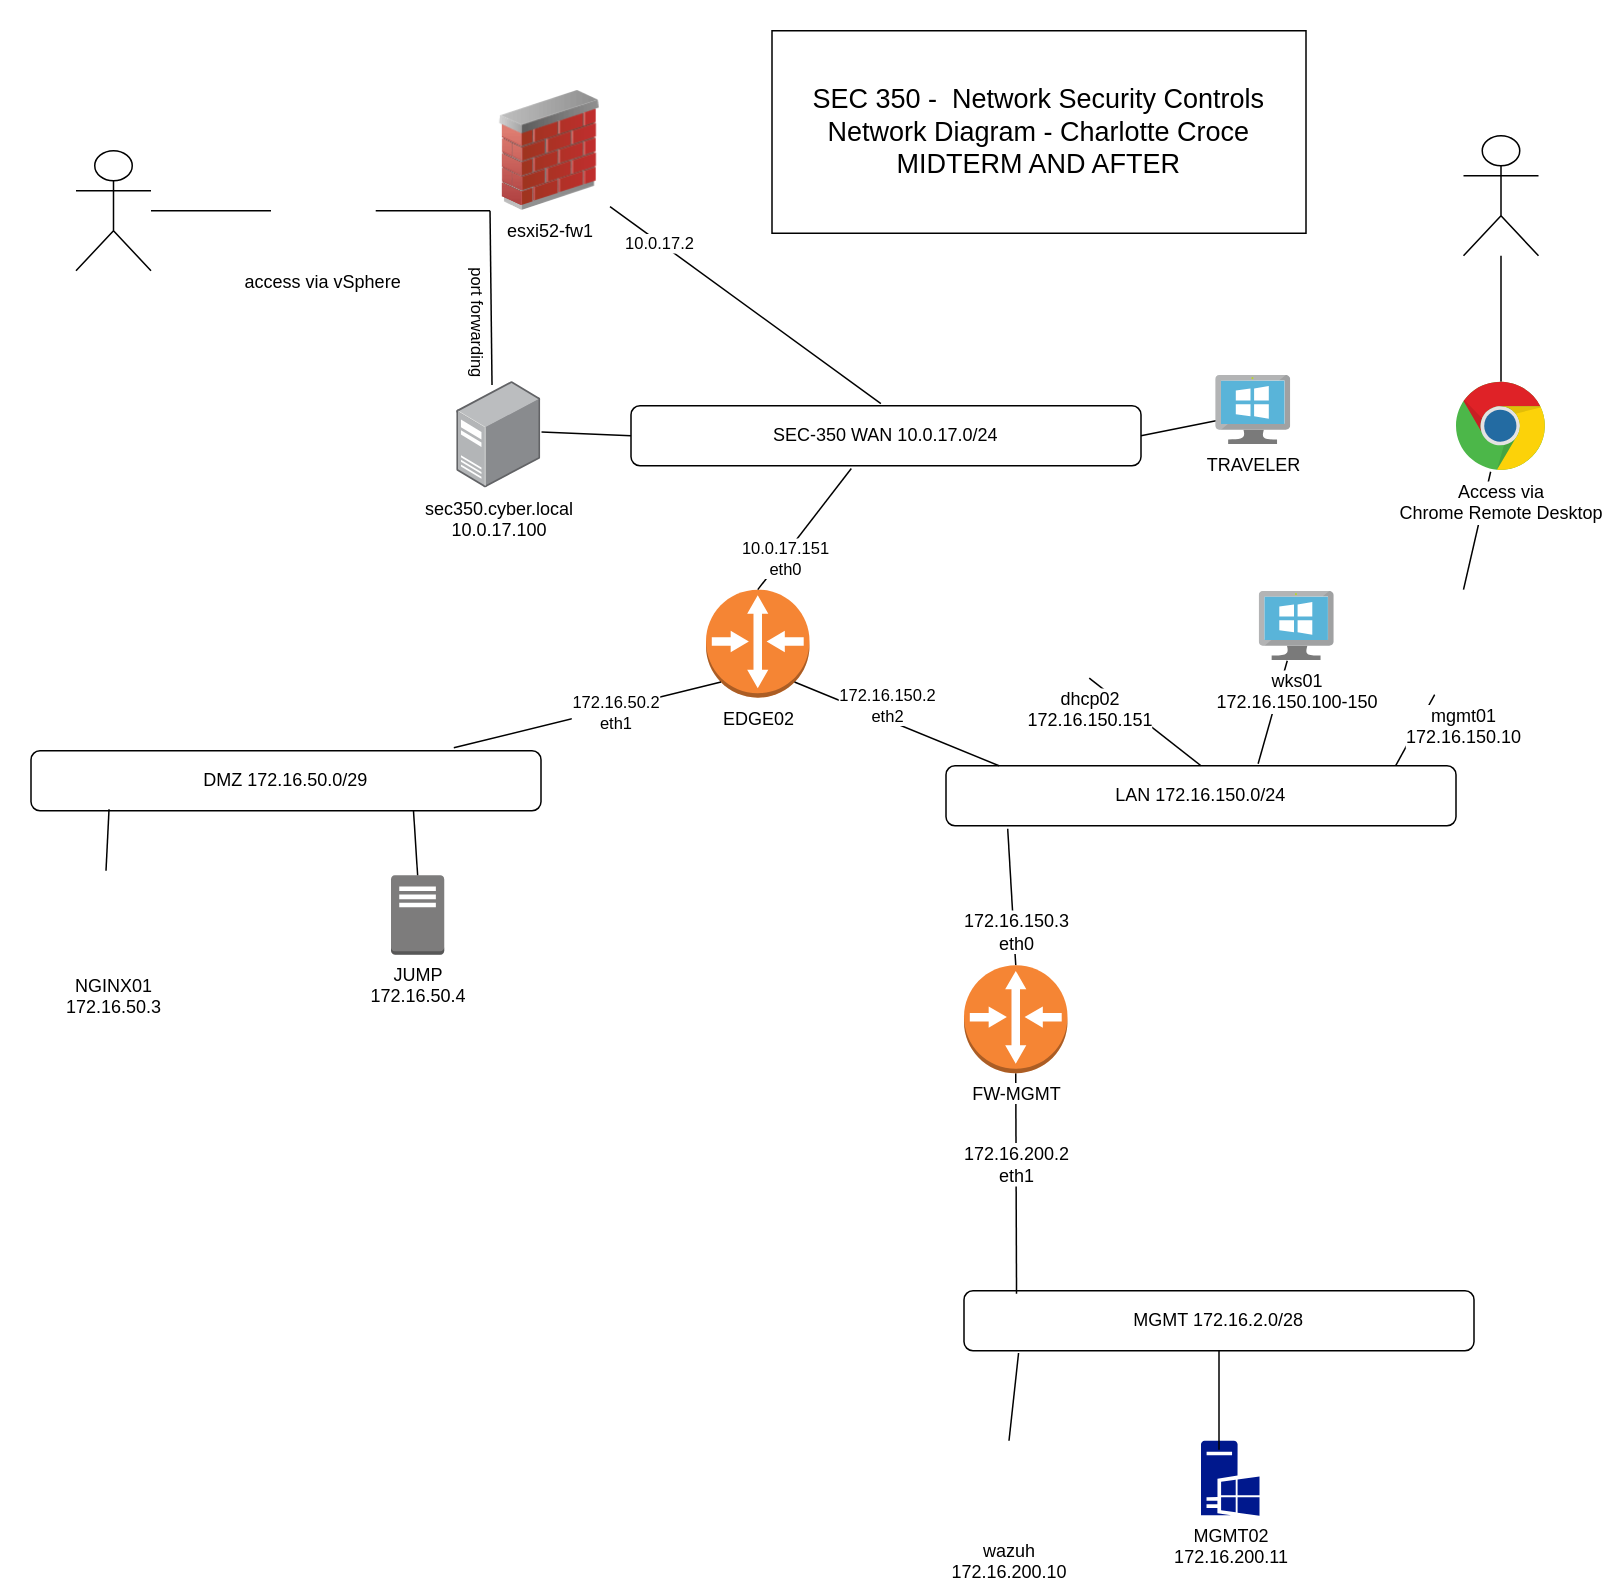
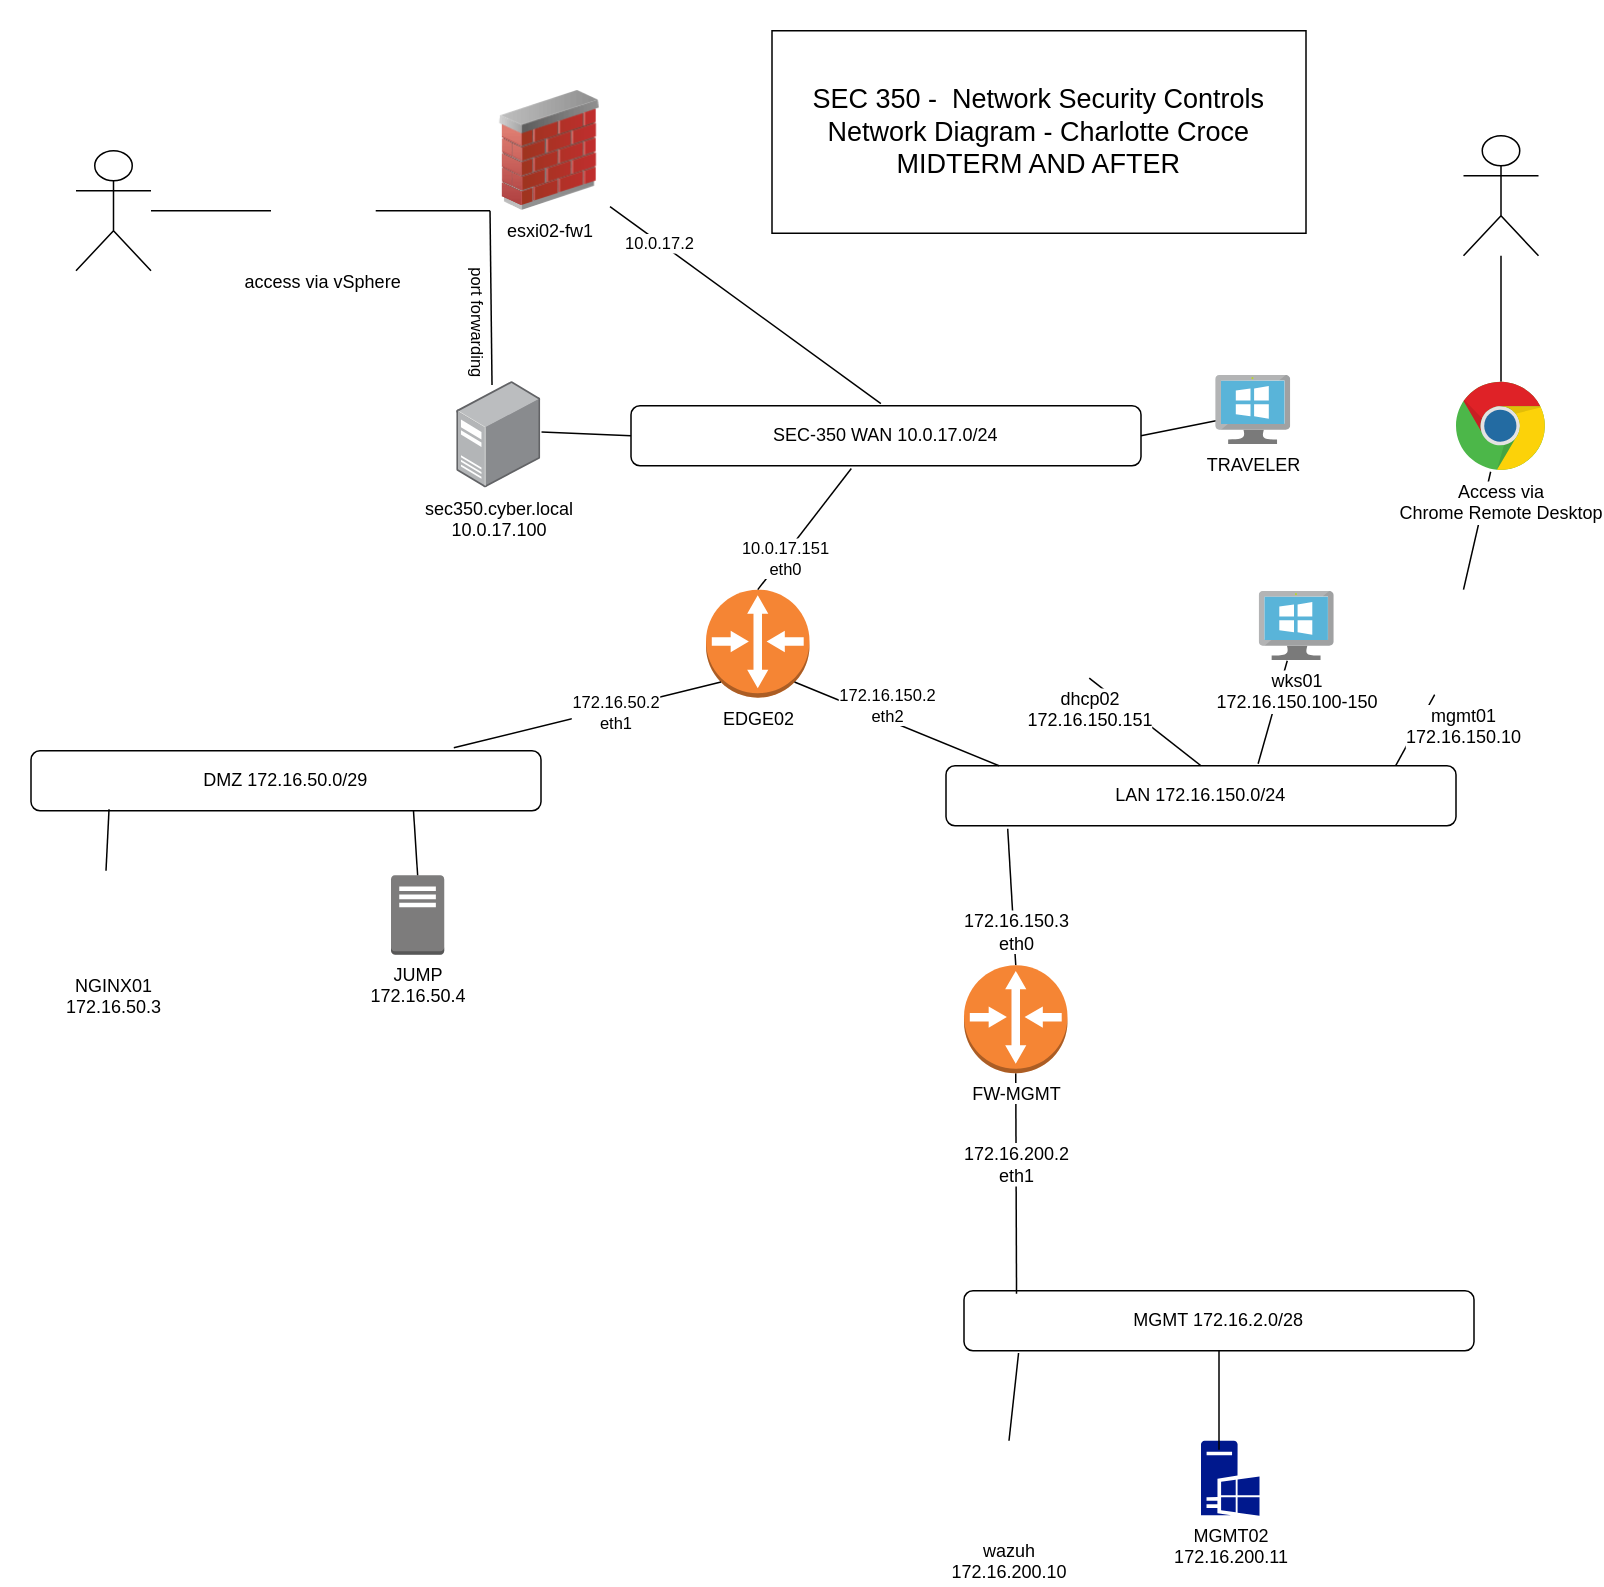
node "esxi52-fw1": label "esxi52-fw1" -> "esxi02-fw1"
